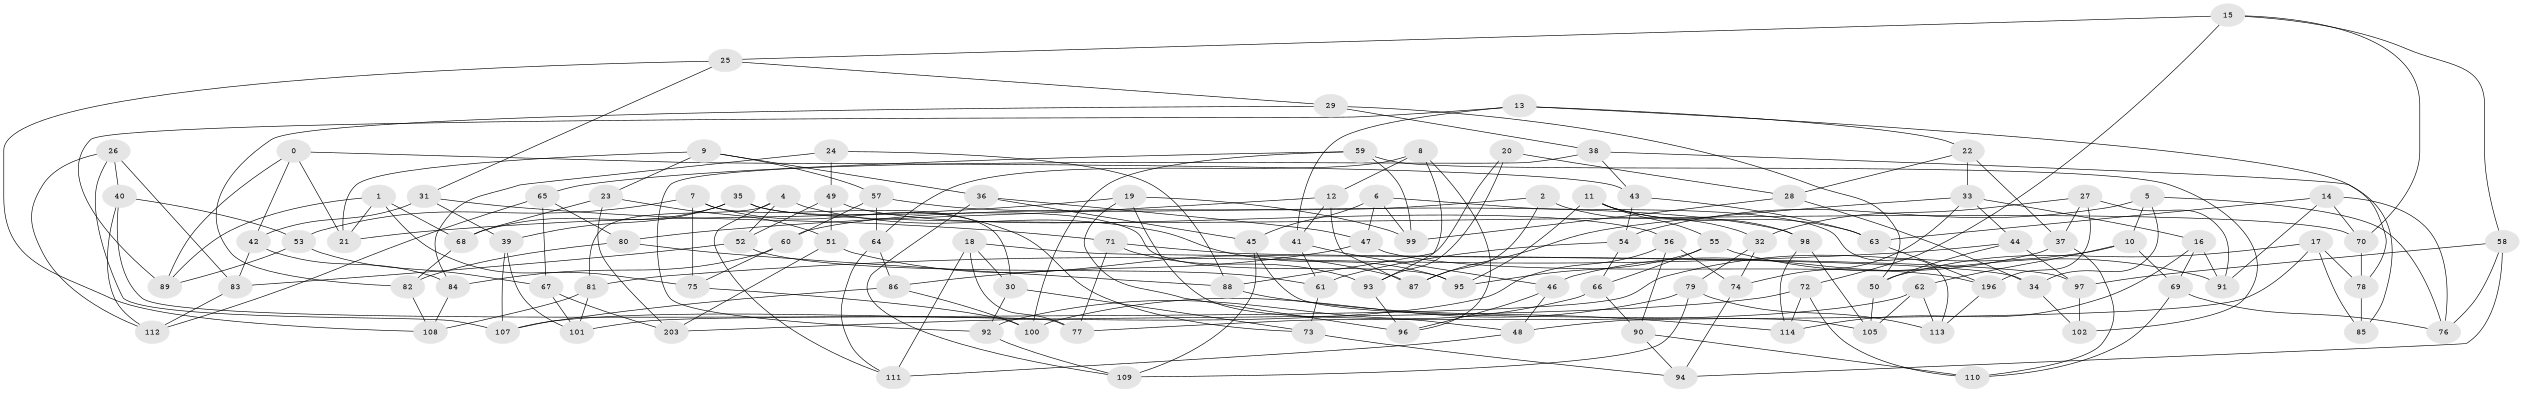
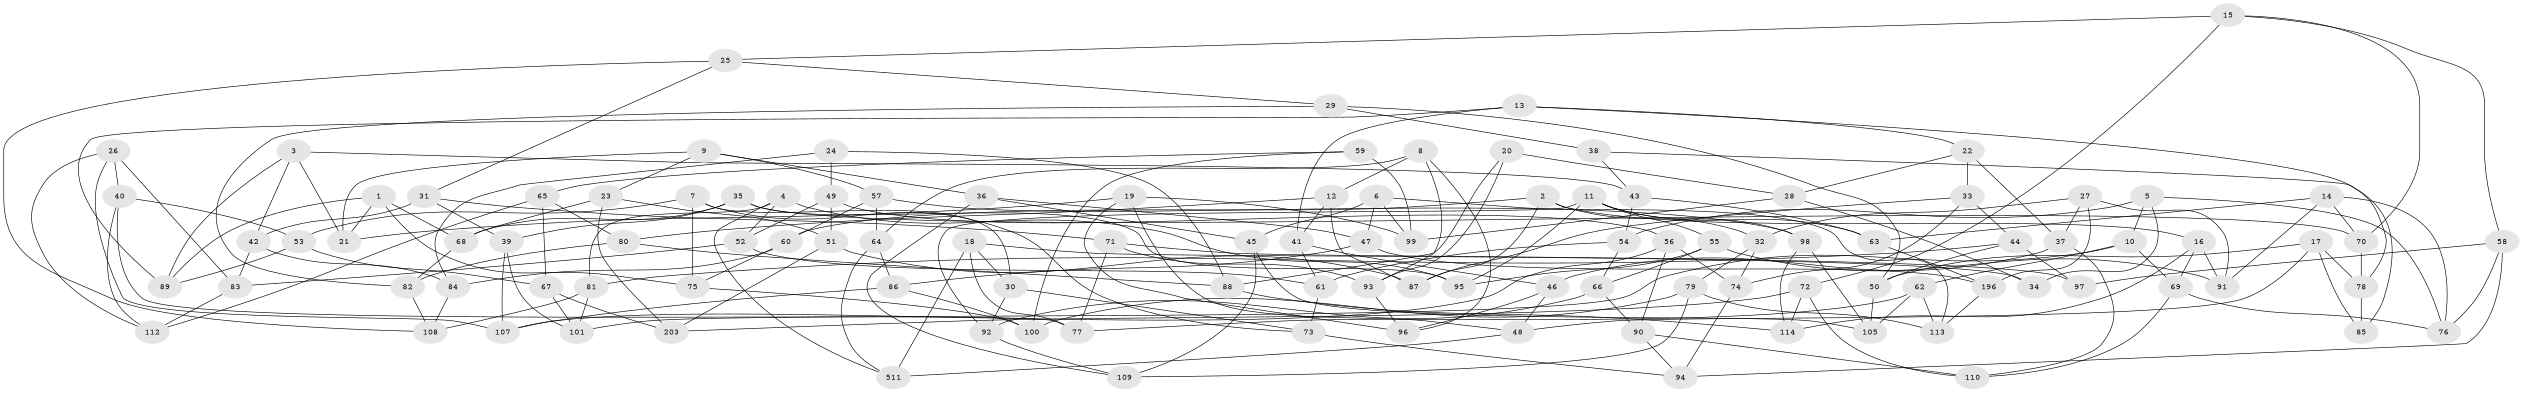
node "0": label "0" -> "3"
edge "38" -- "92": now "11" -- "92"
edge "33" -- "16": now "2" -- "16"
node "102": removed
node "111": label "111" -> "511"
